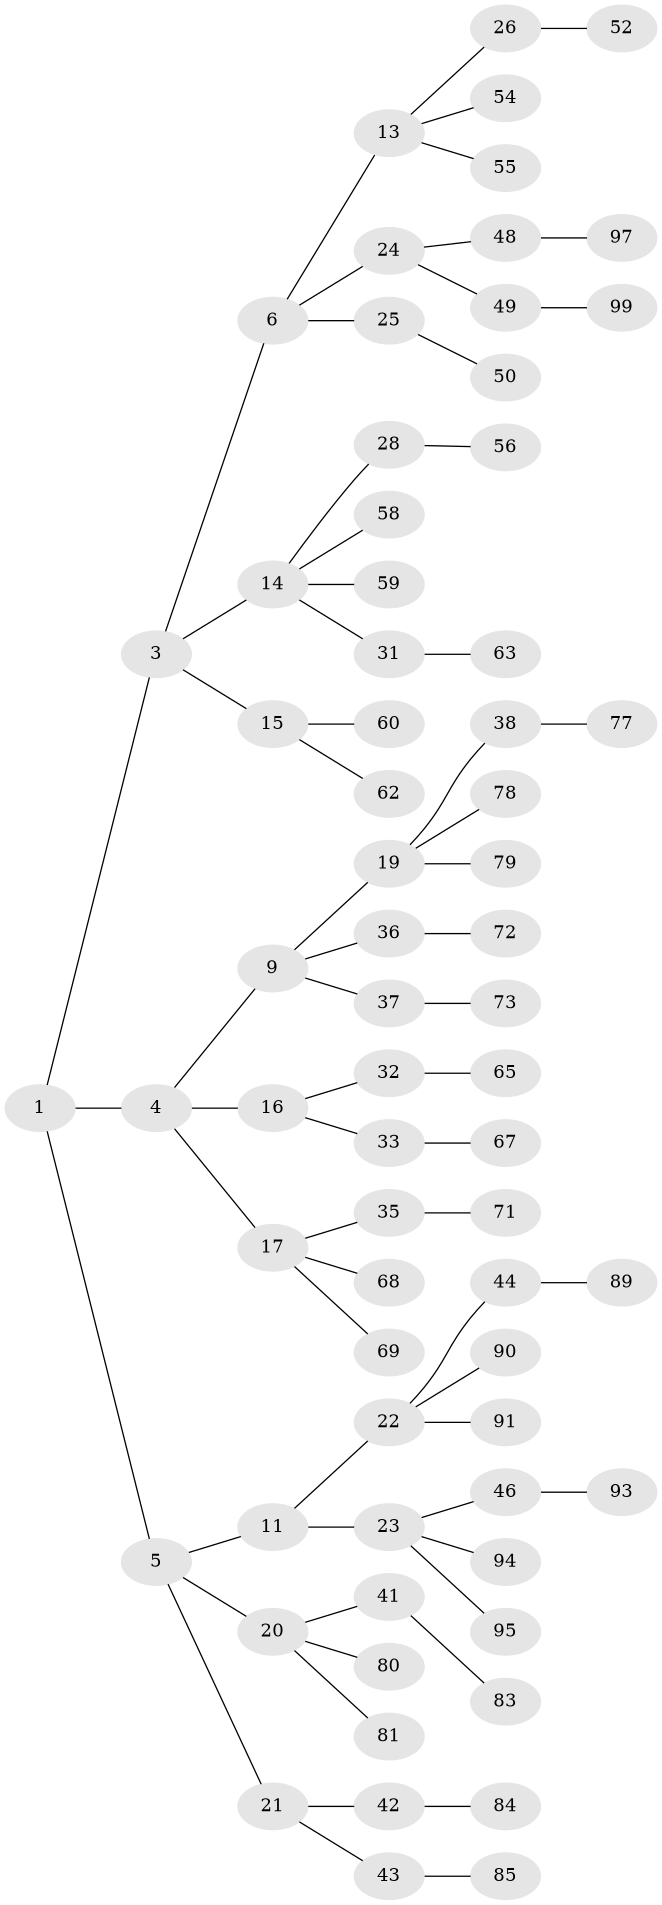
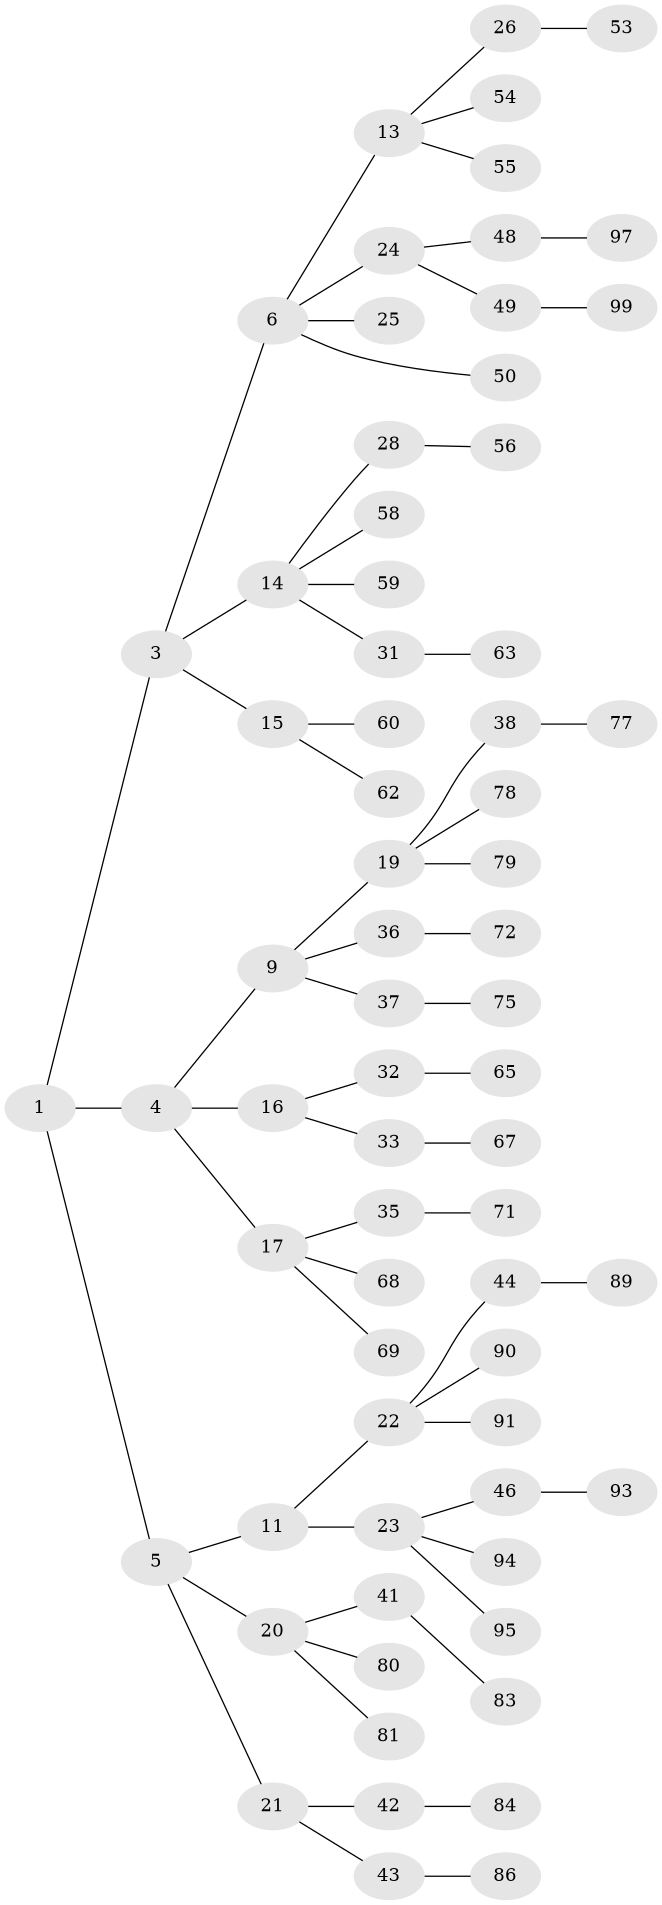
node "52": label "52" -> "53"
edge "25" -- "50": now "6" -- "50"
node "73": label "73" -> "75"
node "85": label "85" -> "86"
